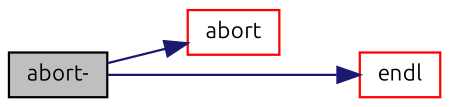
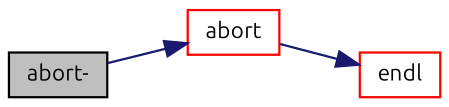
edge "abort-" -> "endl": now "abort" -> "endl"
